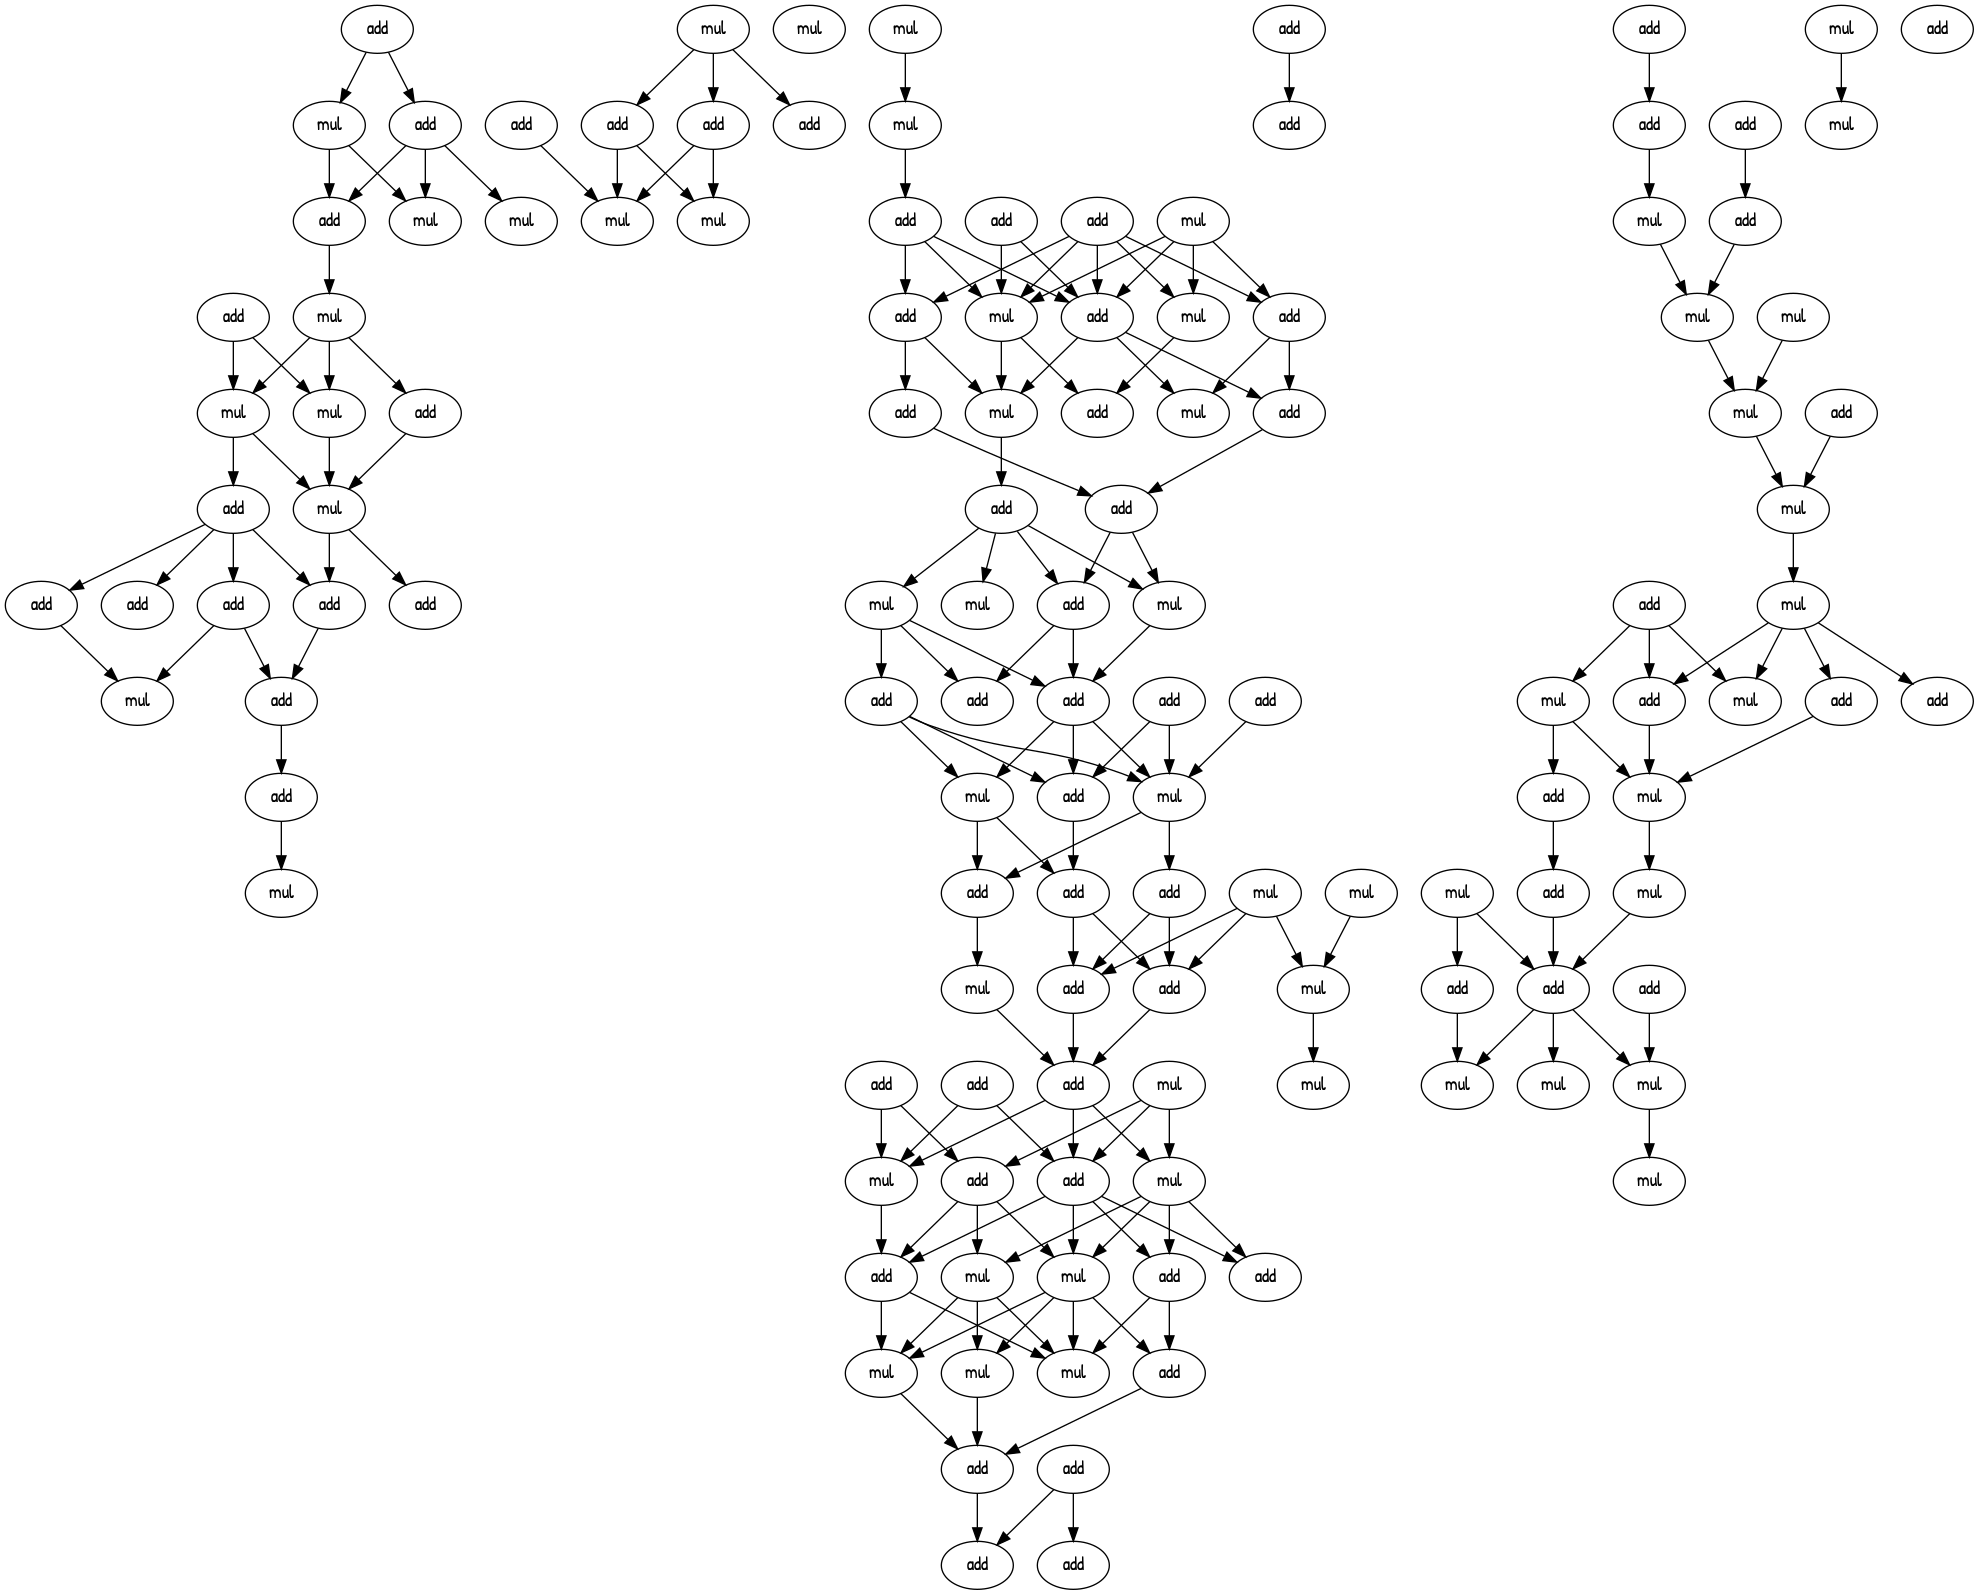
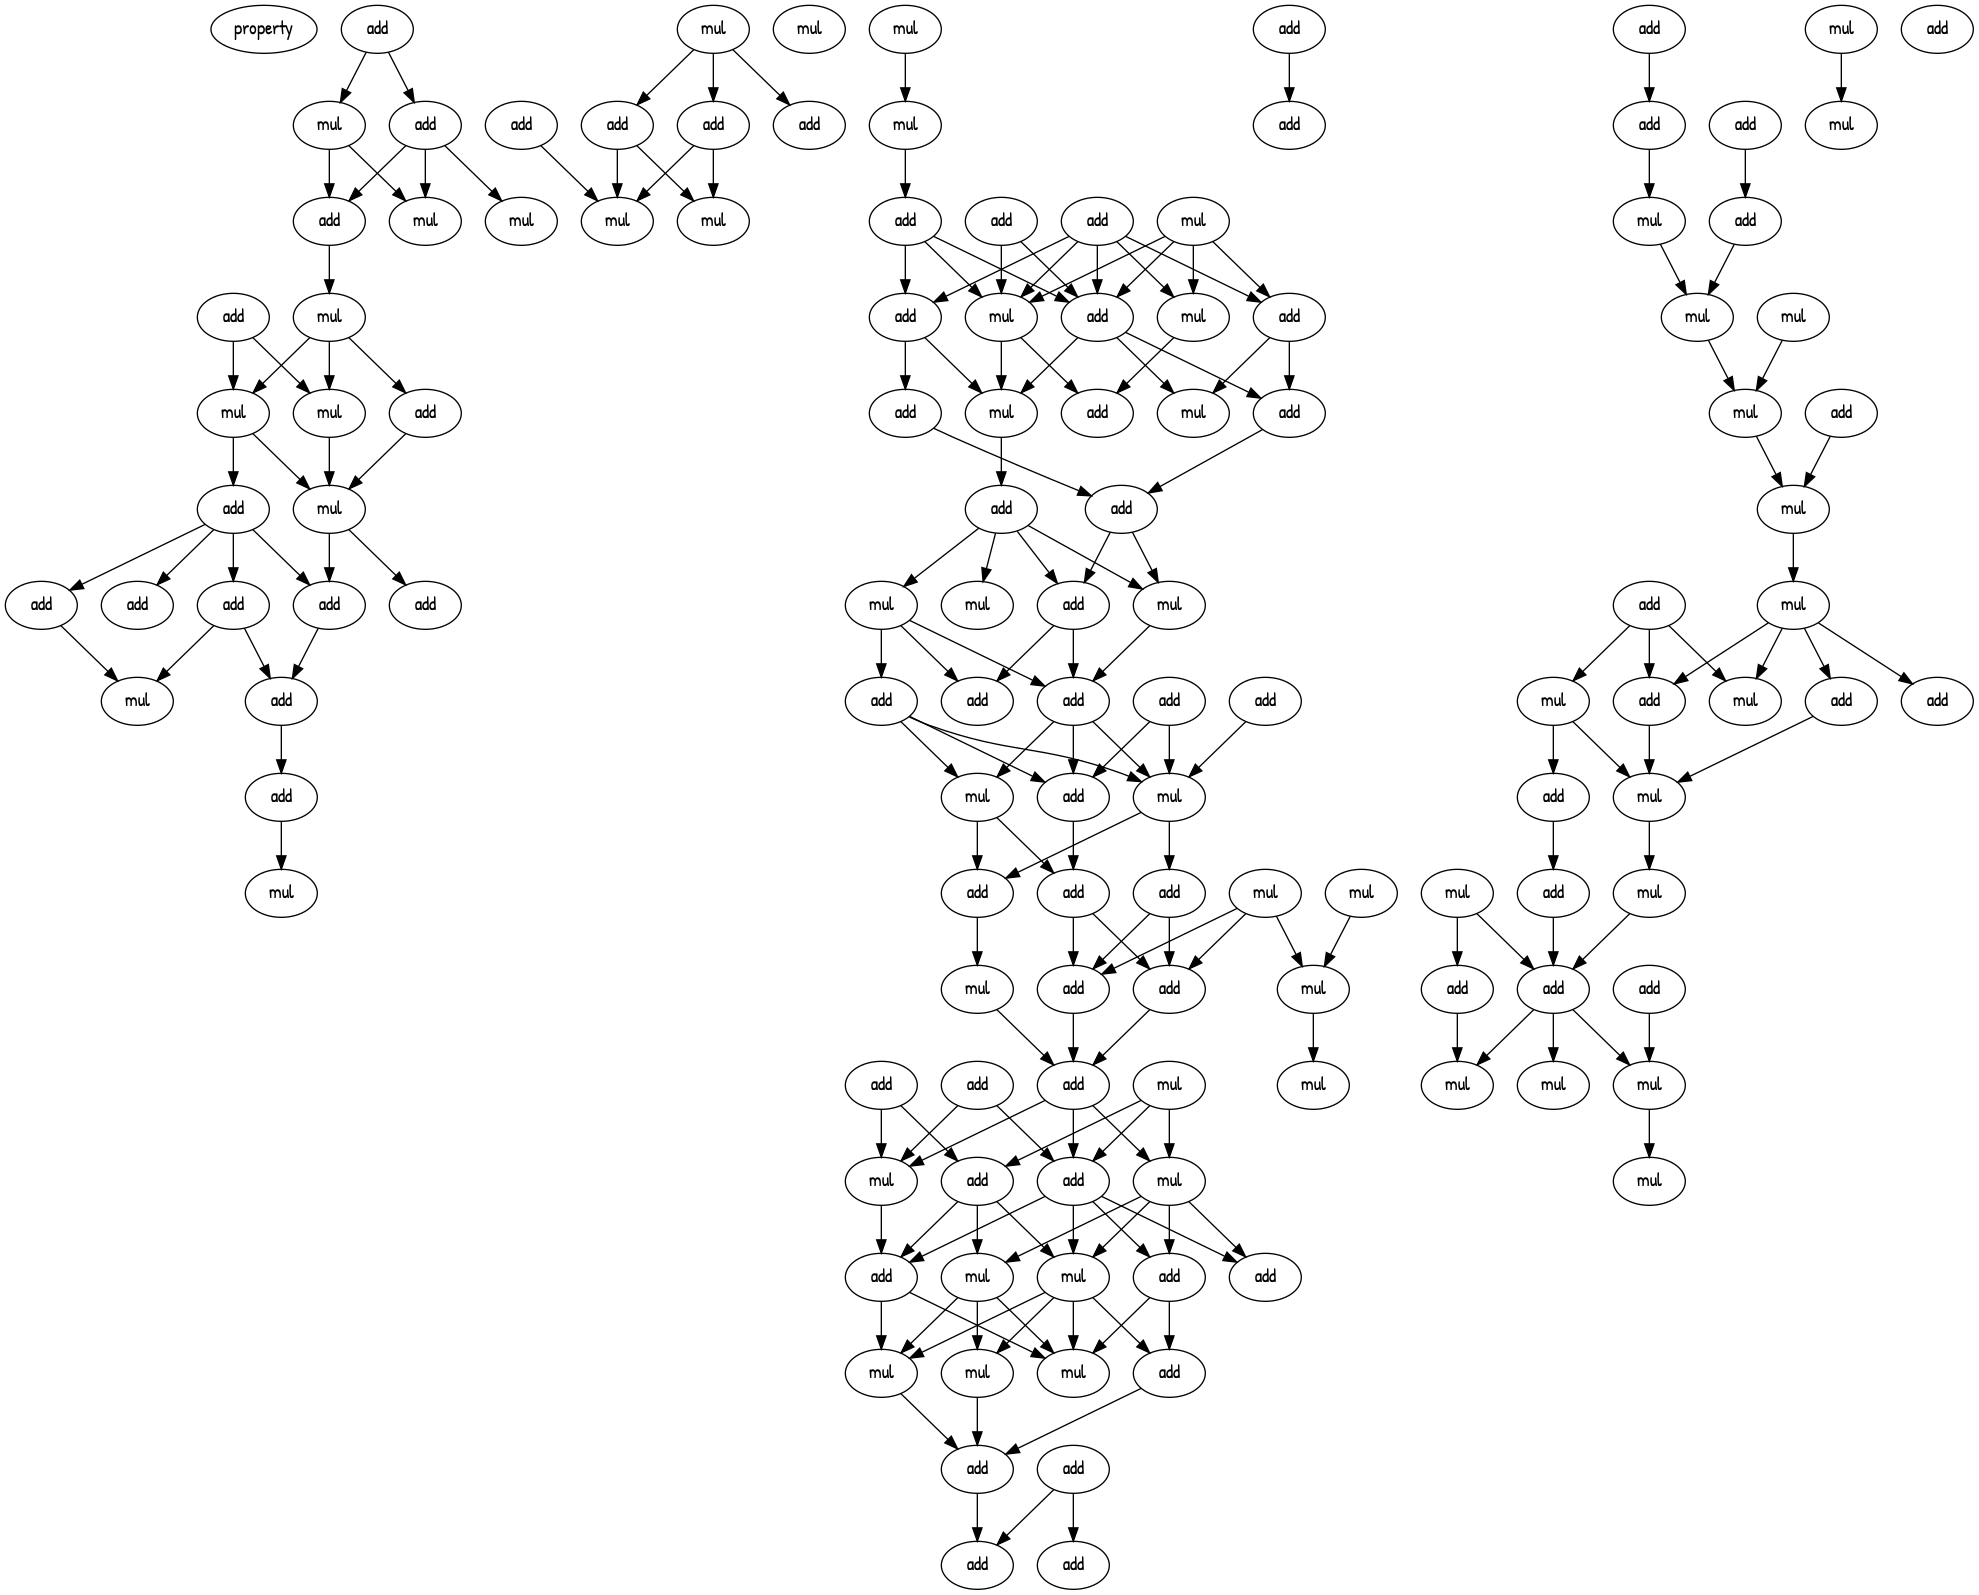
node "property": added
